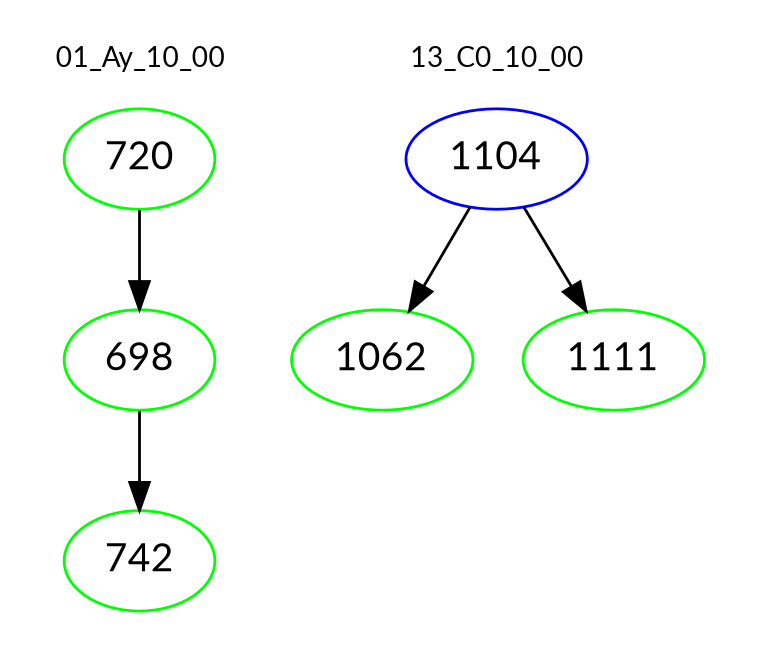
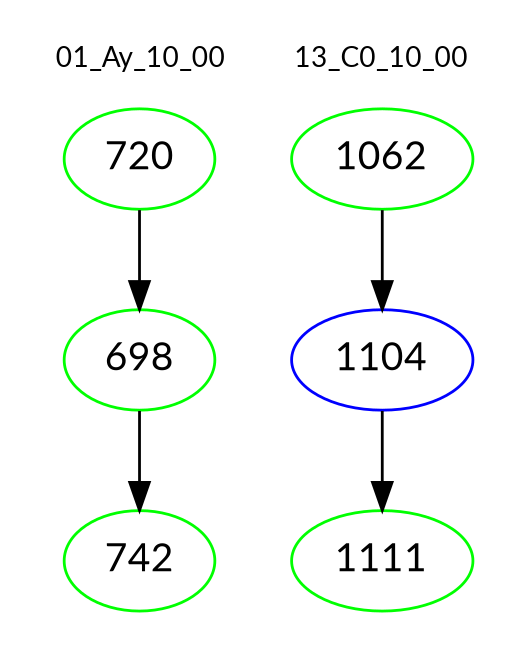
edge "1104" -> "1062": reversed
